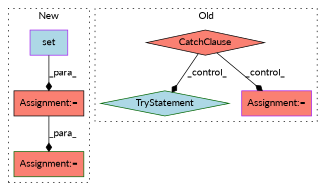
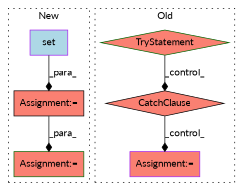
edge "CatchClause" -> "TryStatement": reversed
node "TryStatement": fillcolor lightblue -> salmon
